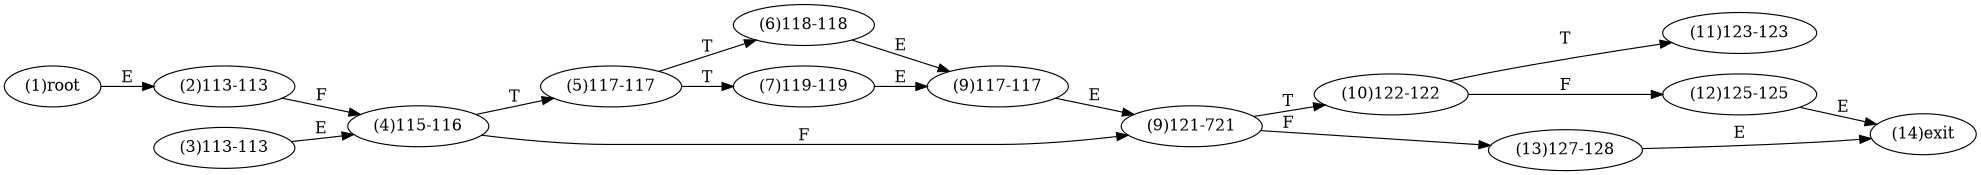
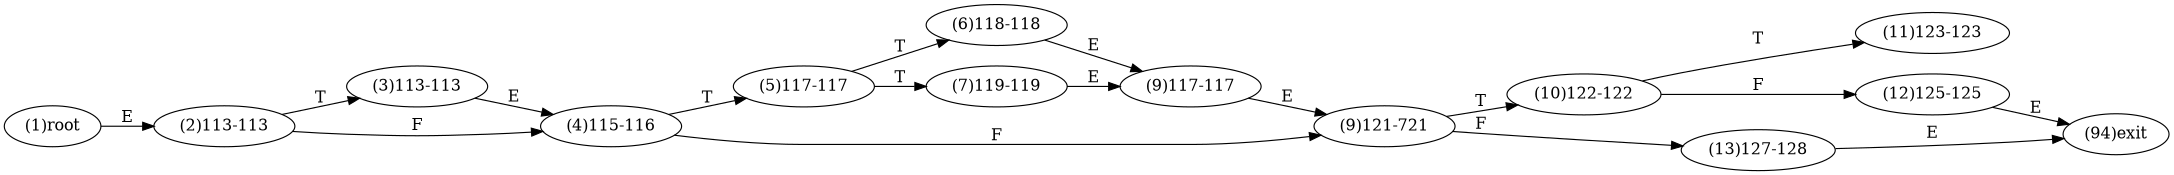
edge "(2)113-113" -> "(3)113-113": added, label "T"
node "(14)exit": label "(14)exit" -> "(94)exit"
